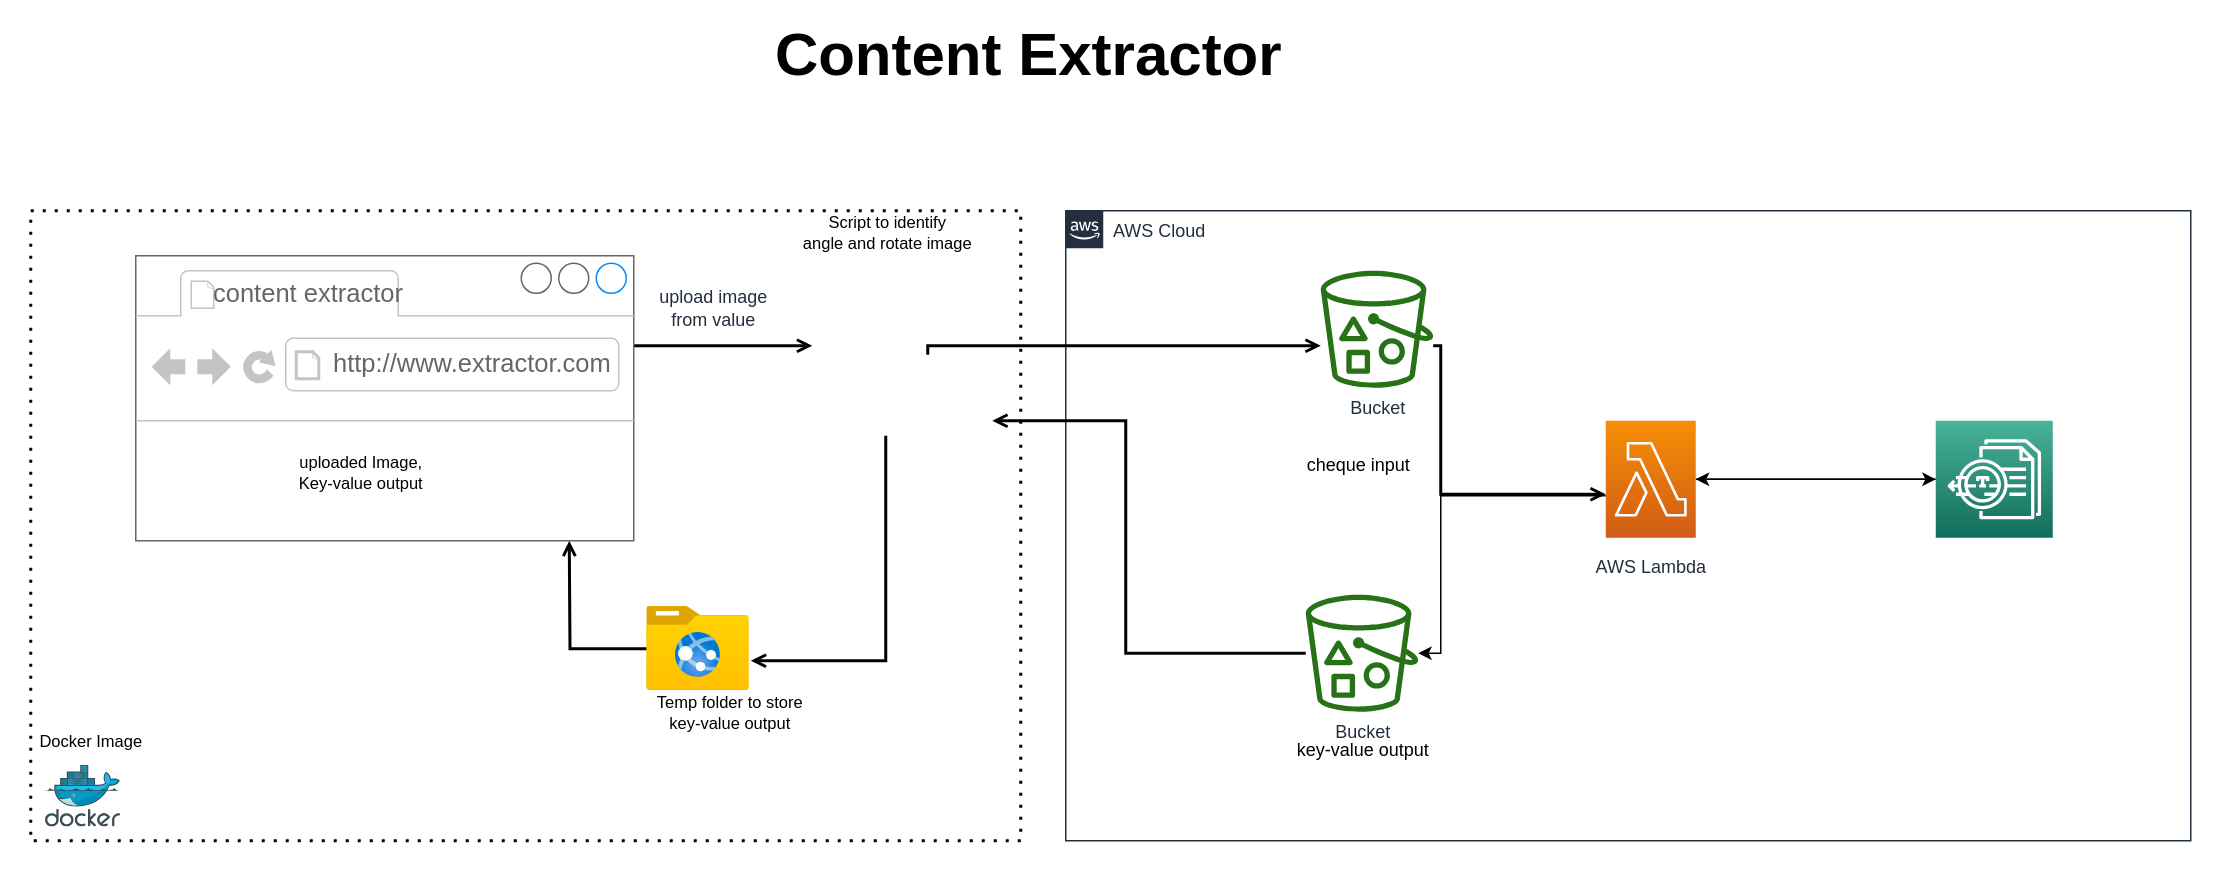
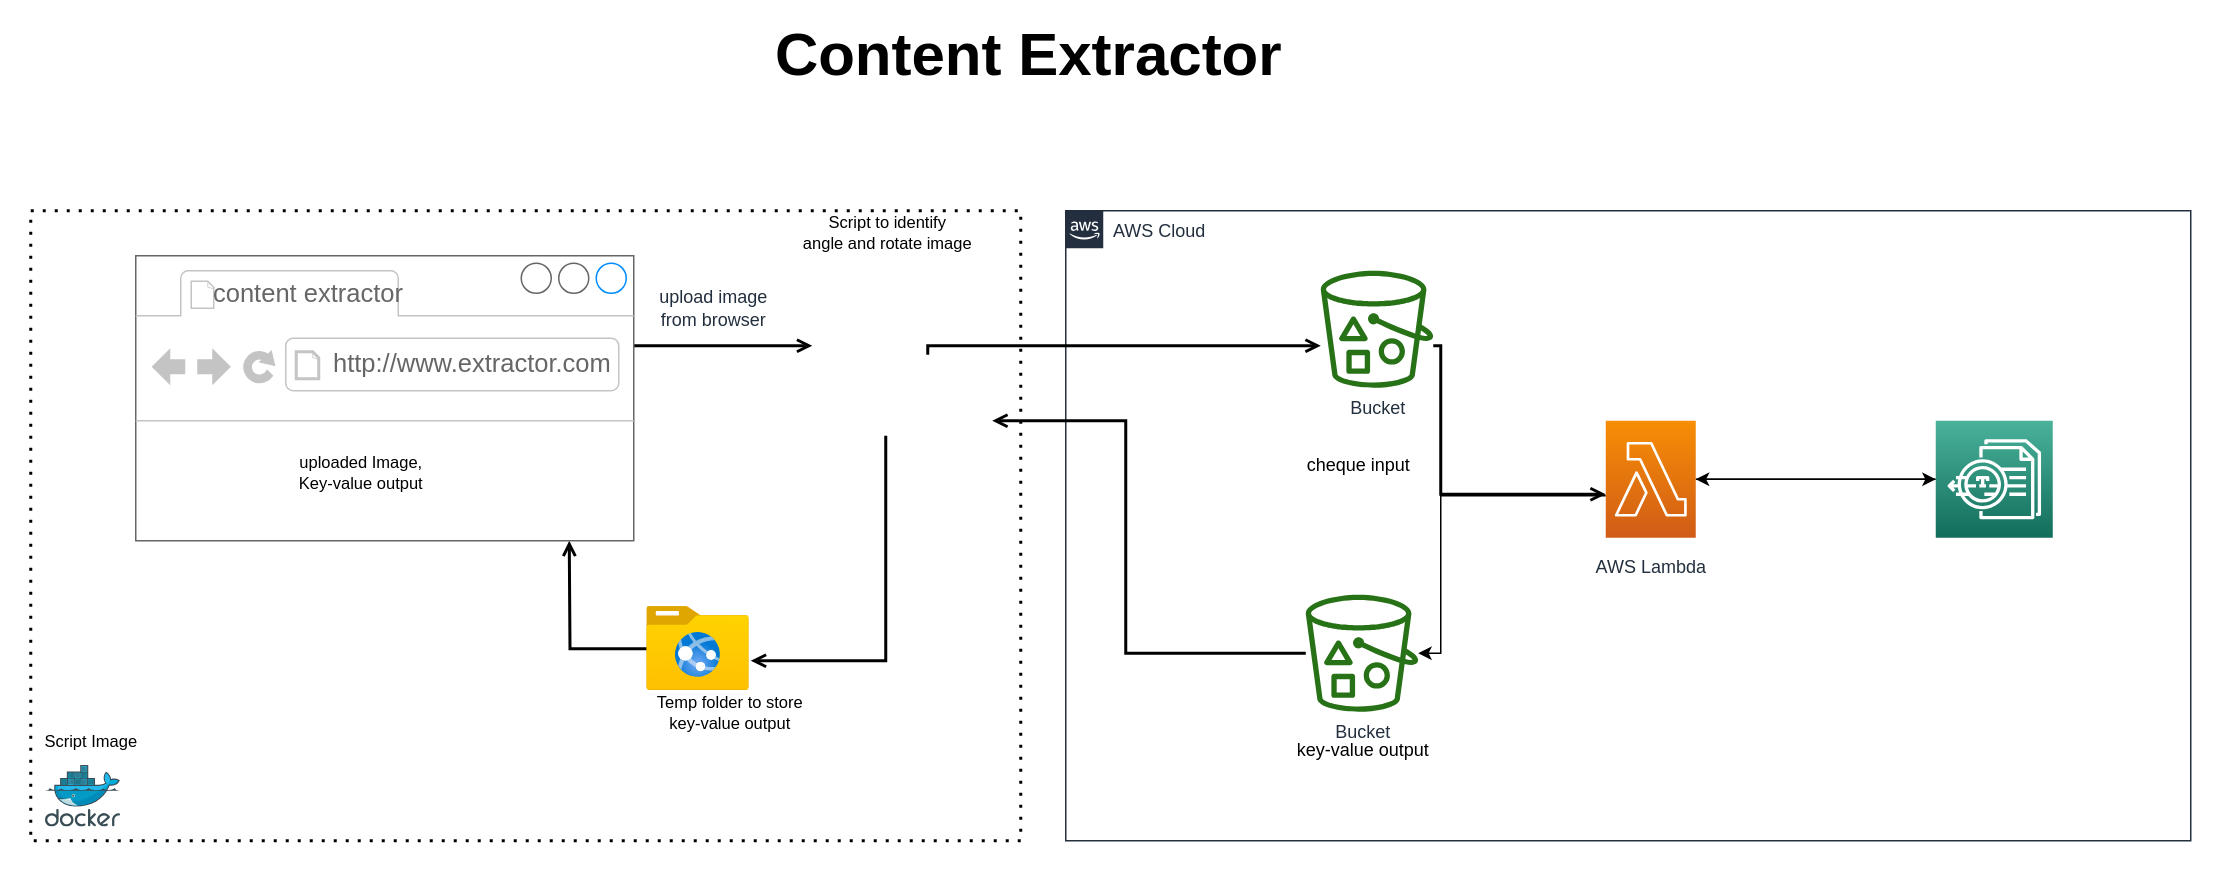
node "upload imagefrom value": label "upload imagefrom value" -> "upload imagefrom browser"
node "Docker Image": label "Docker Image" -> "Script Image"
